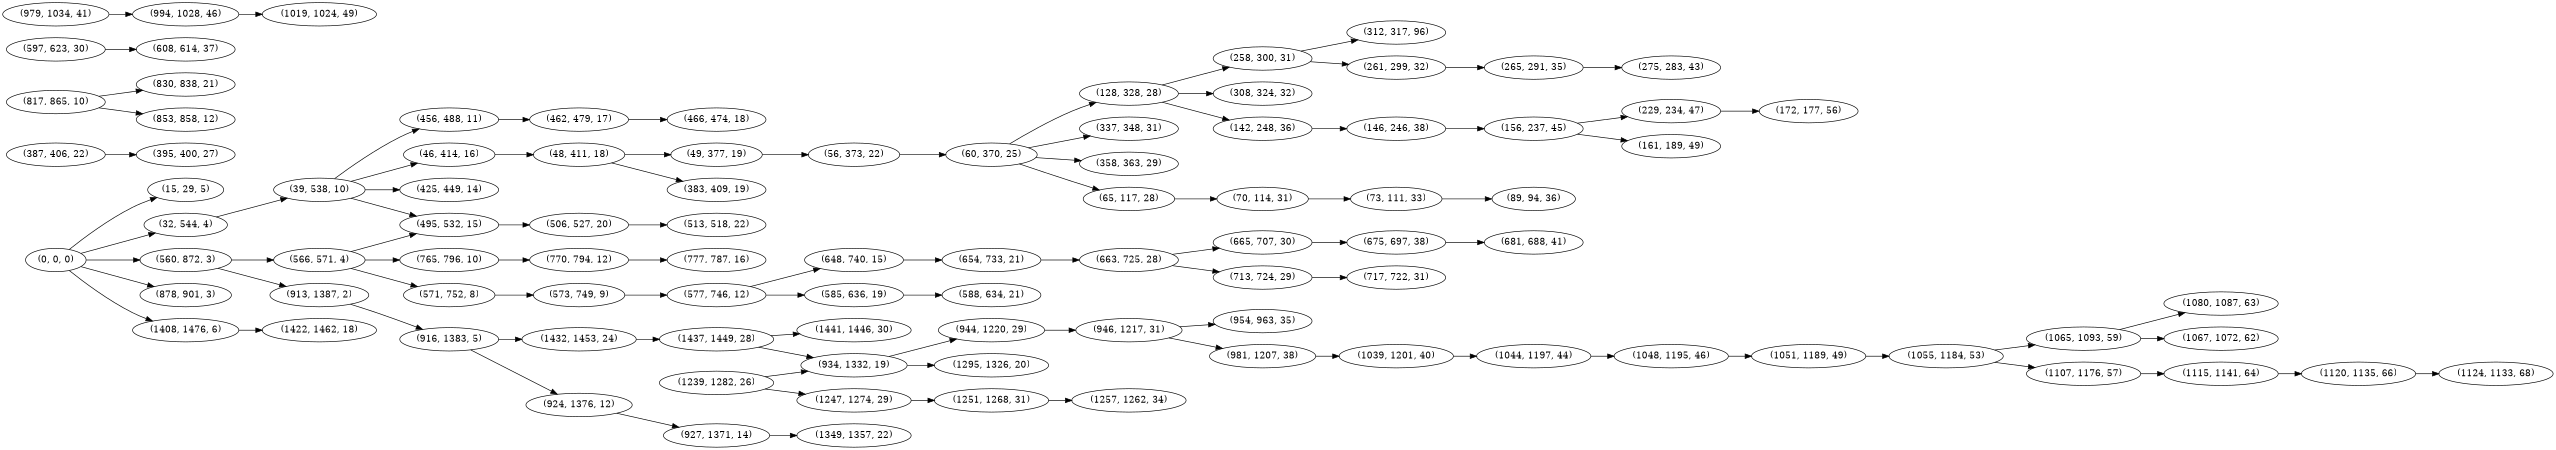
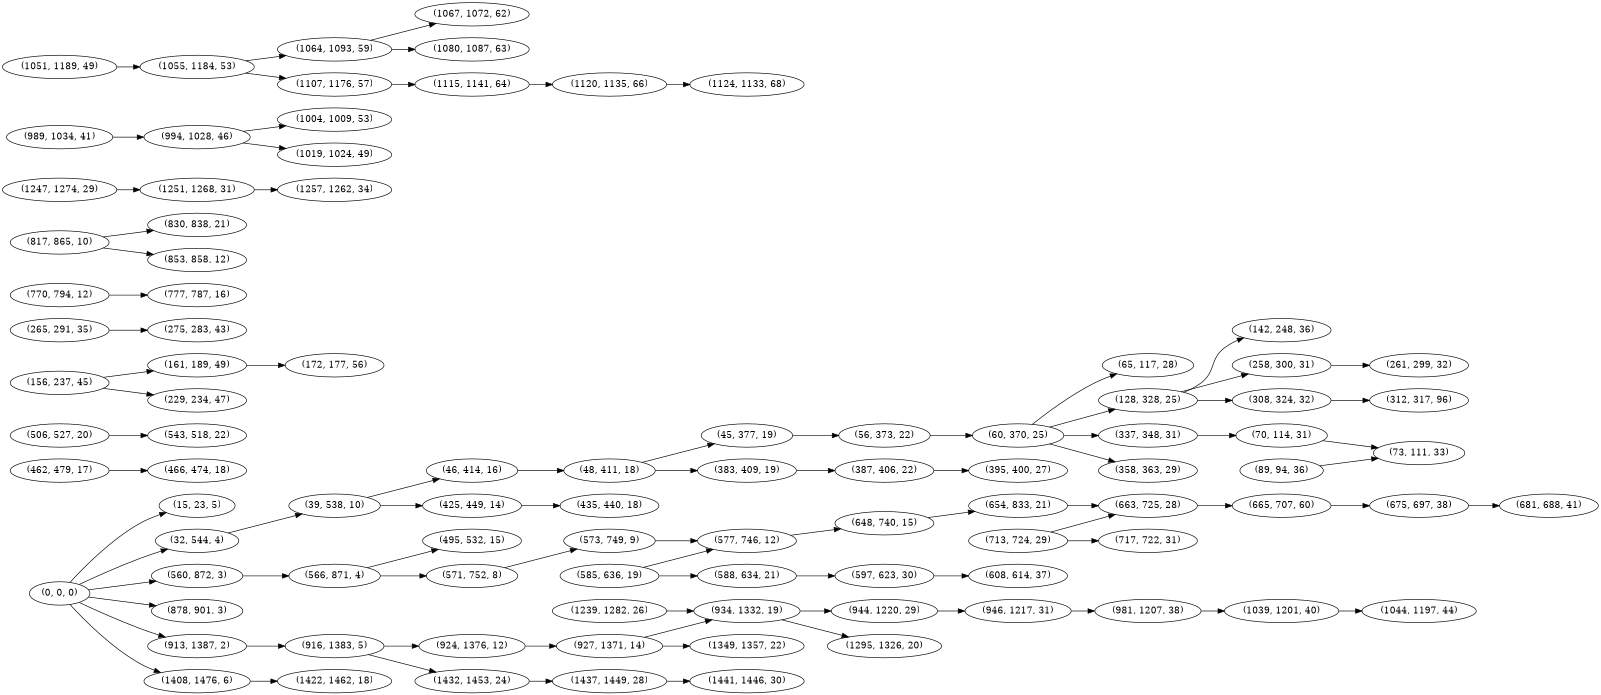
node "(979, 1034, 41)": label "(979, 1034, 41)" -> "(989, 1034, 41)"
edge "(258, 300, 31)" -> "(312, 317, 96)": now "(308, 324, 32)" -> "(312, 317, 96)"
edge "(261, 299, 32)" -> "(265, 291, 35)": removed
node "(128, 328, 28)": label "(128, 328, 28)" -> "(128, 328, 25)"
edge "(229, 234, 47)" -> "(172, 177, 56)": now "(161, 189, 49)" -> "(172, 177, 56)"
node "(1004, 1009, 53)": added
node "(456, 488, 11)": removed
node "(146, 246, 38)": removed
node "(49, 377, 19)": label "(49, 377, 19)" -> "(45, 377, 19)"
node "(15, 29, 5)": label "(15, 29, 5)" -> "(15, 23, 5)"
edge "(65, 117, 28)" -> "(70, 114, 31)": now "(337, 348, 31)" -> "(70, 114, 31)"
edge "(73, 111, 33)" -> "(89, 94, 36)": reversed
edge "(39, 538, 10)" -> "(495, 532, 15)": removed
edge "(495, 532, 15)" -> "(506, 527, 20)": removed
node "(513, 518, 22)": label "(513, 518, 22)" -> "(543, 518, 22)"
node "(665, 707, 30)": label "(665, 707, 30)" -> "(665, 707, 60)"
node "(566, 571, 4)": label "(566, 571, 4)" -> "(566, 871, 4)"
node "(765, 796, 10)": removed
node "(654, 733, 21)": label "(654, 733, 21)" -> "(654, 833, 21)"
edge "(663, 725, 28)" -> "(713, 724, 29)": reversed
edge "(560, 872, 3)" -> "(913, 1387, 2)": now "(0, 0, 0)" -> "(913, 1387, 2)"
edge "(577, 746, 12)" -> "(585, 636, 19)": reversed
node "(954, 963, 35)": removed
node "(1065, 1093, 59)": label "(1065, 1093, 59)" -> "(1064, 1093, 59)"
edge "(1437, 1449, 28)" -> "(934, 1332, 19)": now "(927, 1371, 14)" -> "(934, 1332, 19)"
node "(1048, 1195, 46)": removed
edge "(1239, 1282, 26)" -> "(1247, 1274, 29)": removed
edge "(383, 409, 19)" -> "(387, 406, 22)": added
node "(435, 440, 18)": added
edge "(588, 634, 21)" -> "(597, 623, 30)": added
